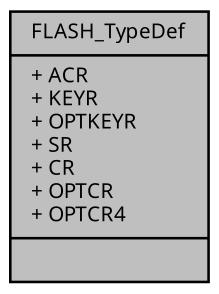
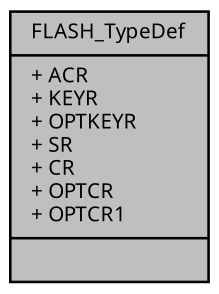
node "FLASH_TypeDef": text "+ OPTCR4" -> "+ OPTCR1"
